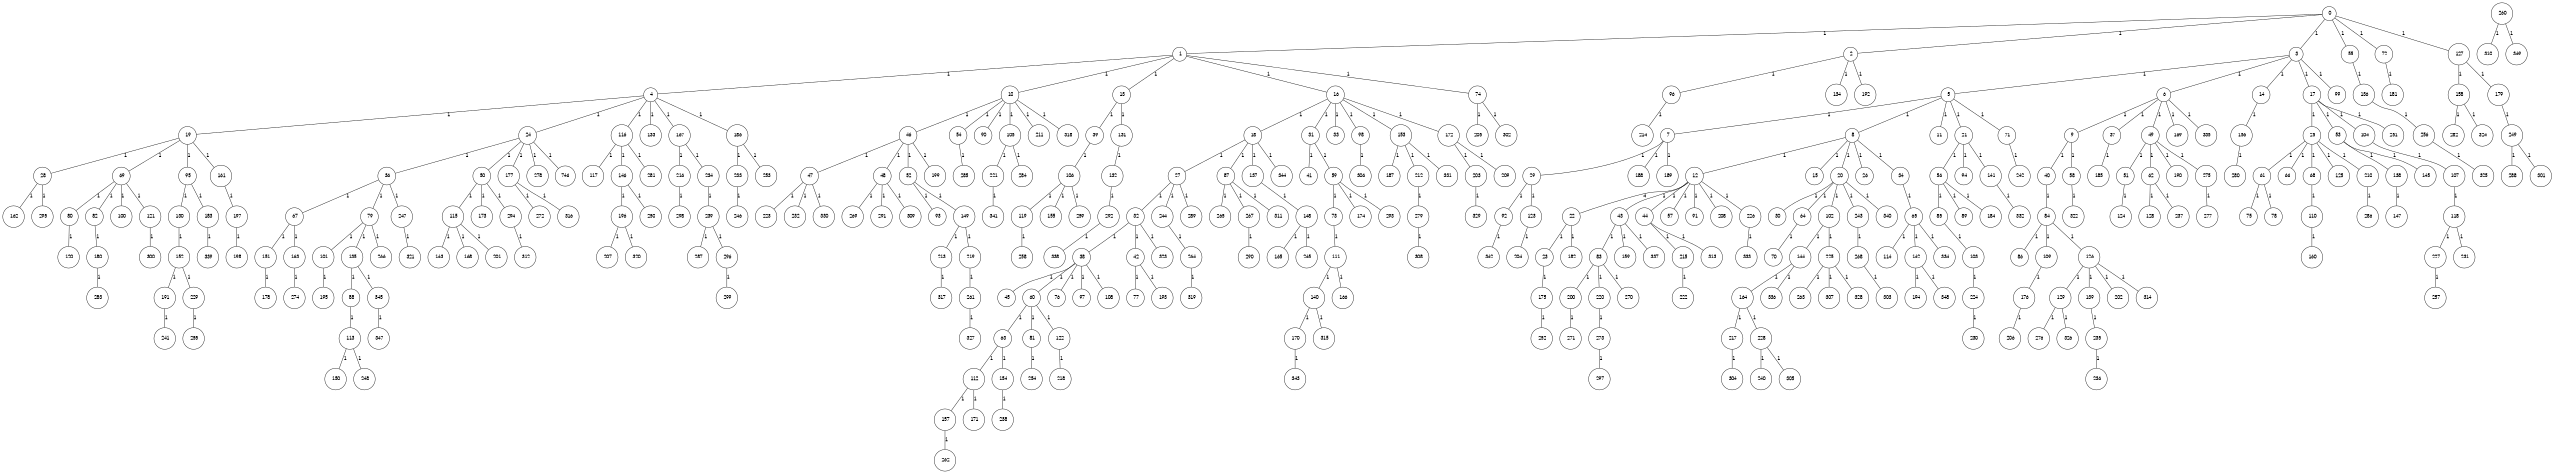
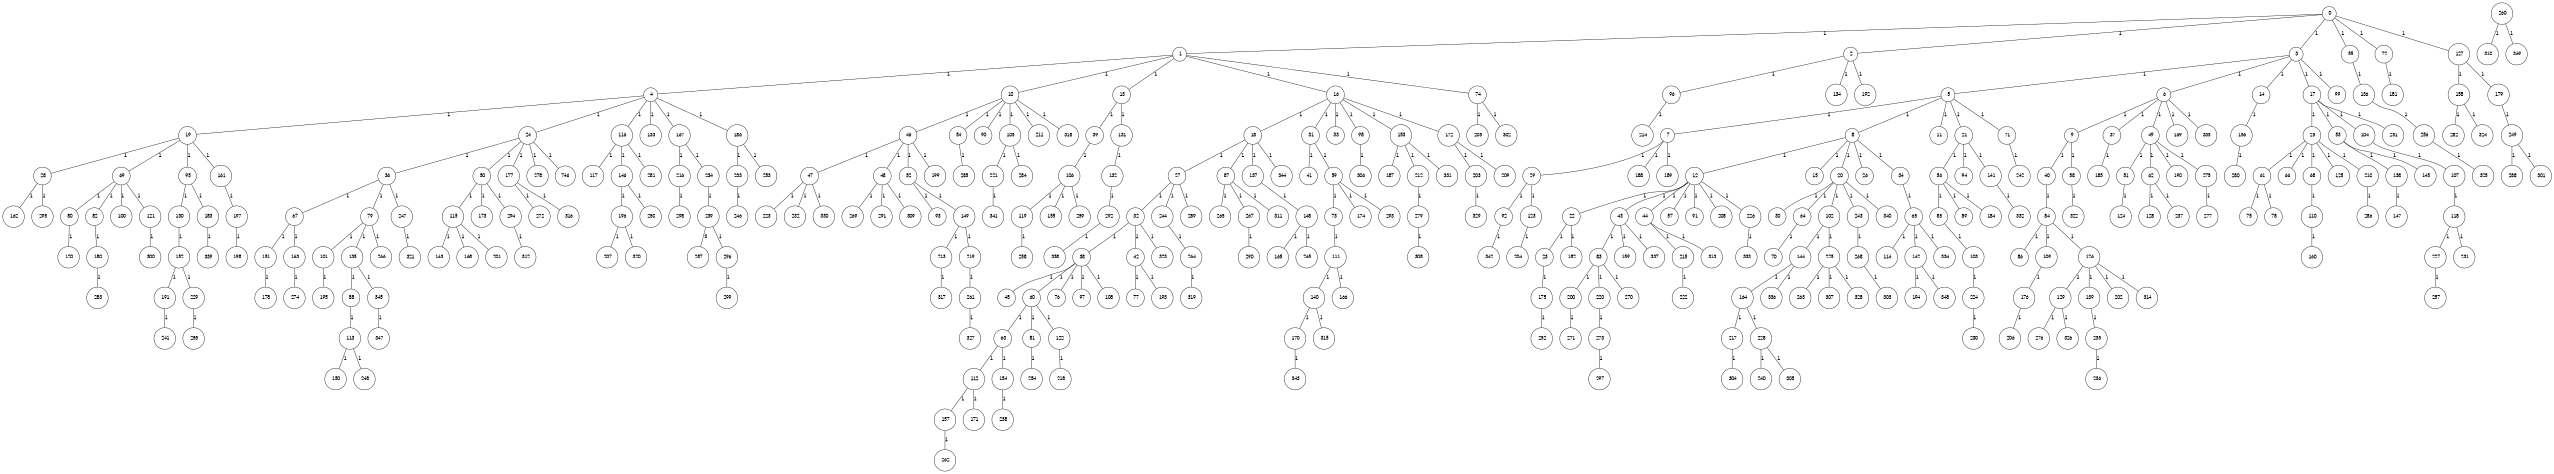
edge "12" -- "22": label "4" -> "1"
edge "239" -- "287": label "1" -> "3"
